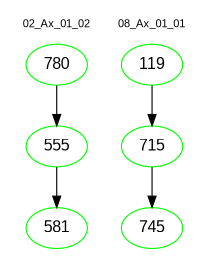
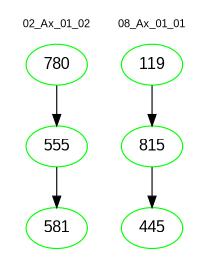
node "715": label "715" -> "815"
node "745": label "745" -> "445"
